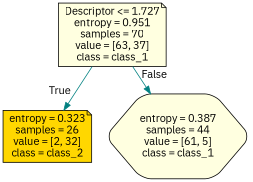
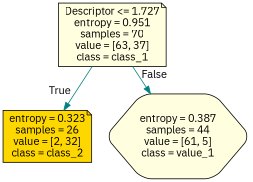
node "entropy = 0.387 samples = 44 value = [61, 5] class = class_1": label "entropy = 0.387 samples = 44 value = [61, 5] class = class_1" -> "entropy = 0.387 samples = 44 value = [61, 5] class = value_1"
